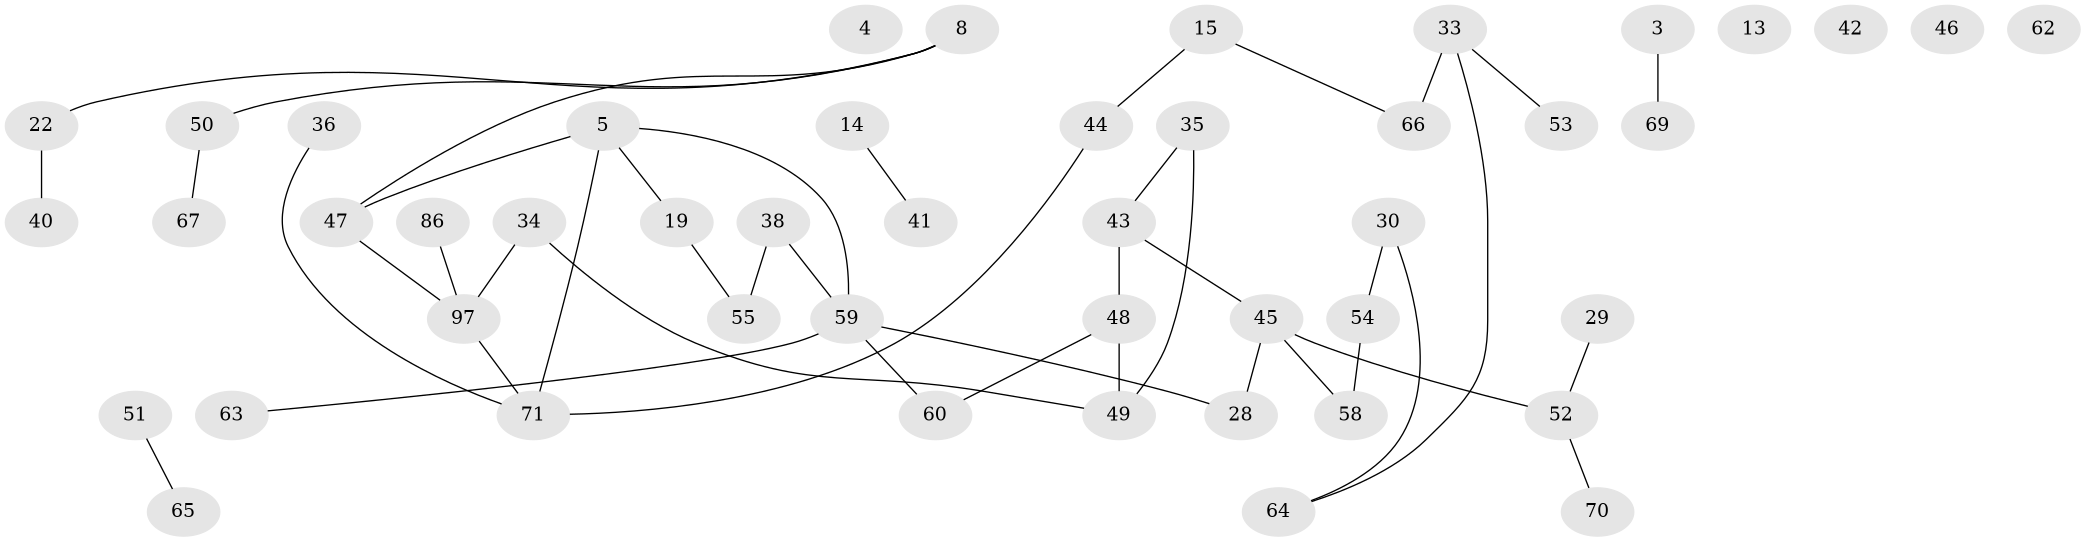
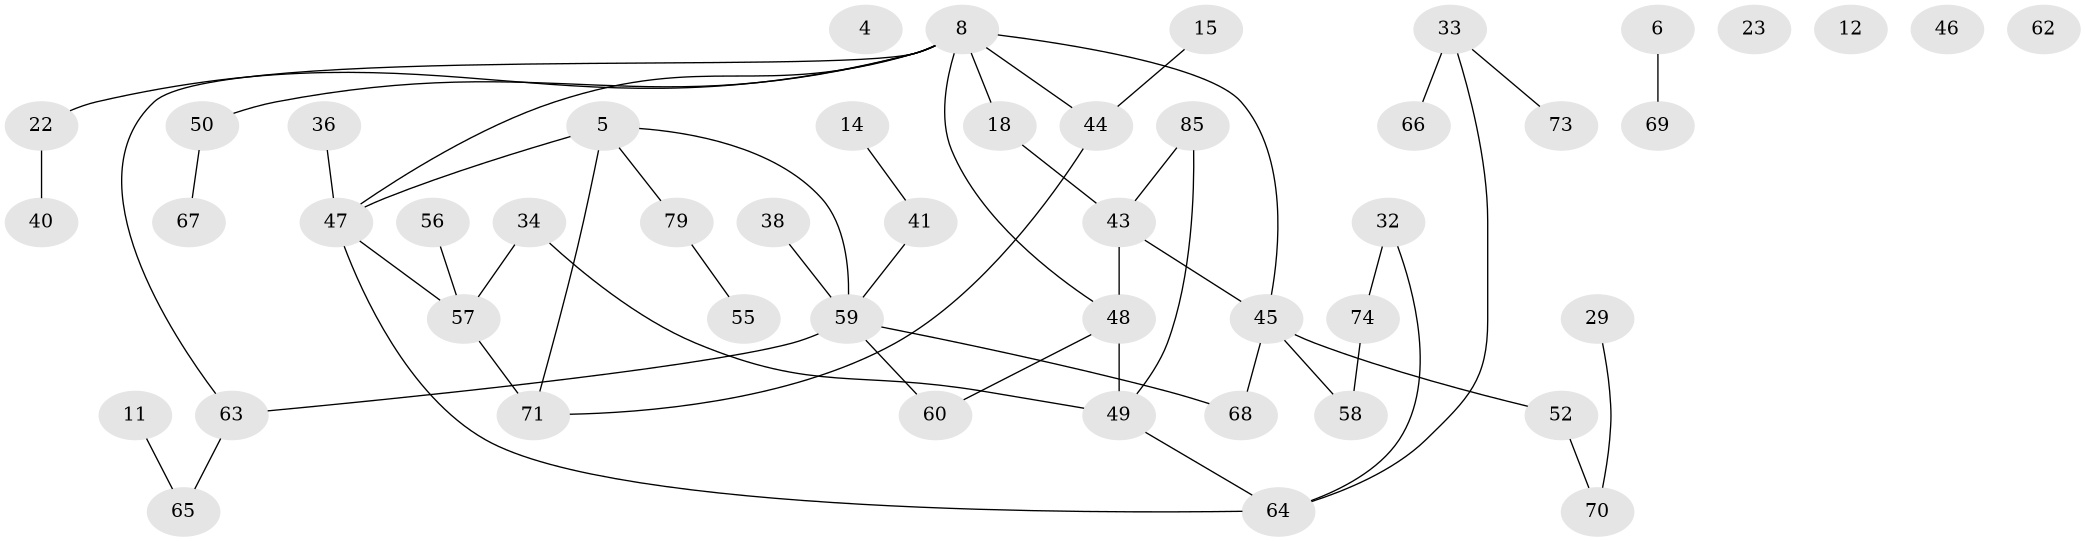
node "3": label "3" -> "6"
node "13": label "13" -> "23"
node "42": label "42" -> "12"
edge "8" -- "63": added
edge "8" -- "44": added
edge "15" -- "66": removed
edge "8" -- "45": added
node "18": added
node "35": label "35" -> "85"
node "53": label "53" -> "73"
edge "8" -- "48": added
node "86": label "86" -> "56"
node "19": label "19" -> "79"
node "30": label "30" -> "32"
edge "38" -- "55": removed
edge "41" -- "59": added
edge "36" -- "71": now "36" -- "47"
node "97": label "97" -> "57"
node "54": label "54" -> "74"
edge "29" -- "52": now "29" -- "70"
node "51": label "51" -> "11"
node "28": label "28" -> "68"
edge "63" -- "65": added
edge "49" -- "64": added
edge "47" -- "64": added
